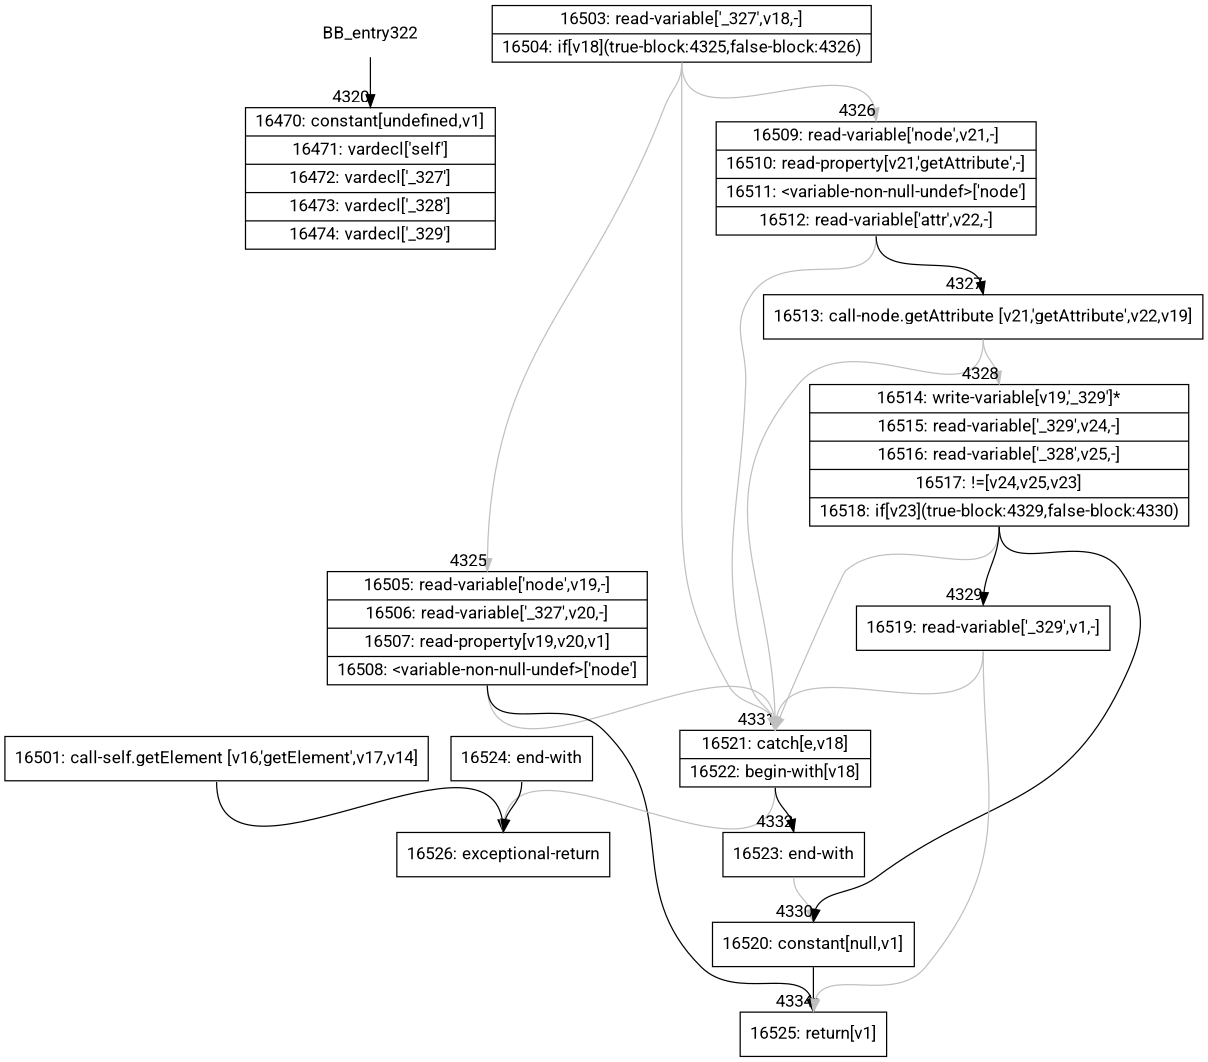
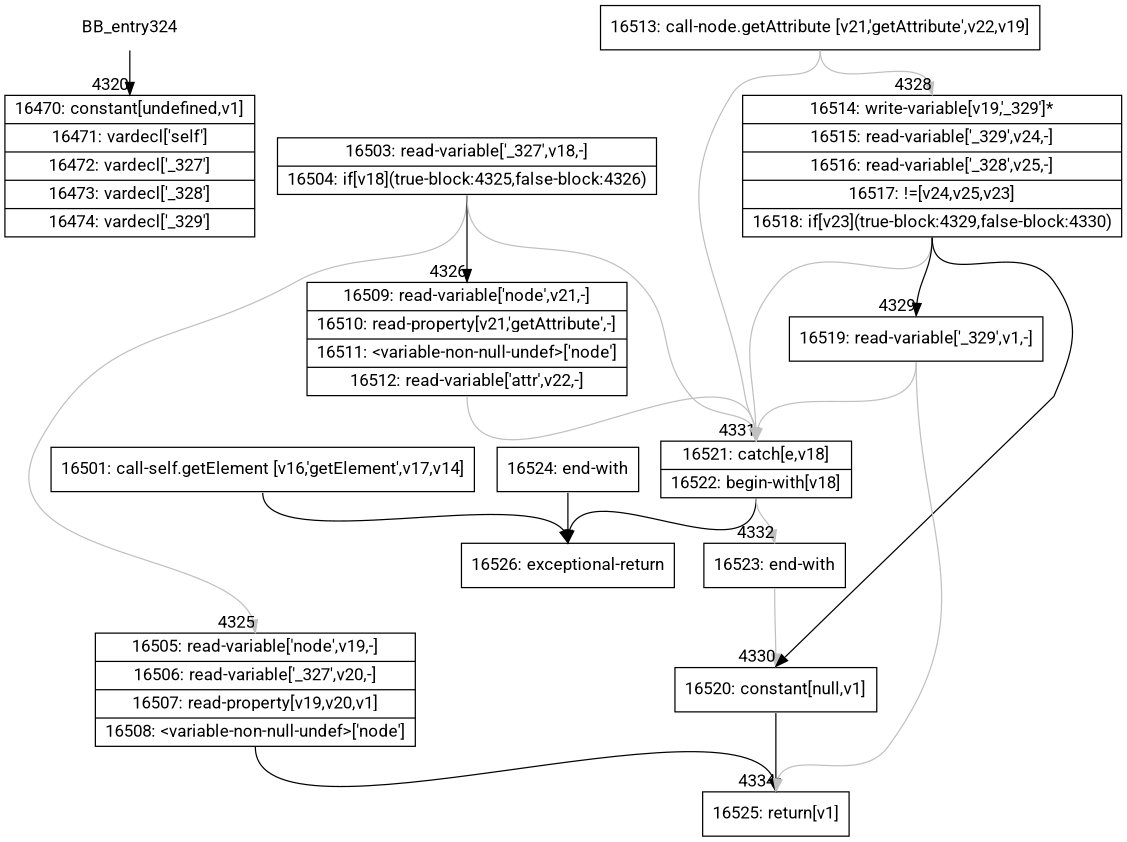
node "BB_entry322": label "BB_entry322" -> "BB_entry324"
edge "16503: read-variable['_327',v18,-]" -> "16509: read-variable['node',v21,-]": color gray -> black
edge "16509: read-variable['node',v21,-]" -> "16513: call-node.getAttribute [v21,'getAttribute',v22,v19]": removed
edge "16505: read-variable['node',v19,-]" -> "16521: catch[e,v18]": removed
edge "16521: catch[e,v18]" -> "16523: end-with": color black -> gray
edge "16521: catch[e,v18]" -> "16526: exceptional-return": color gray -> black
